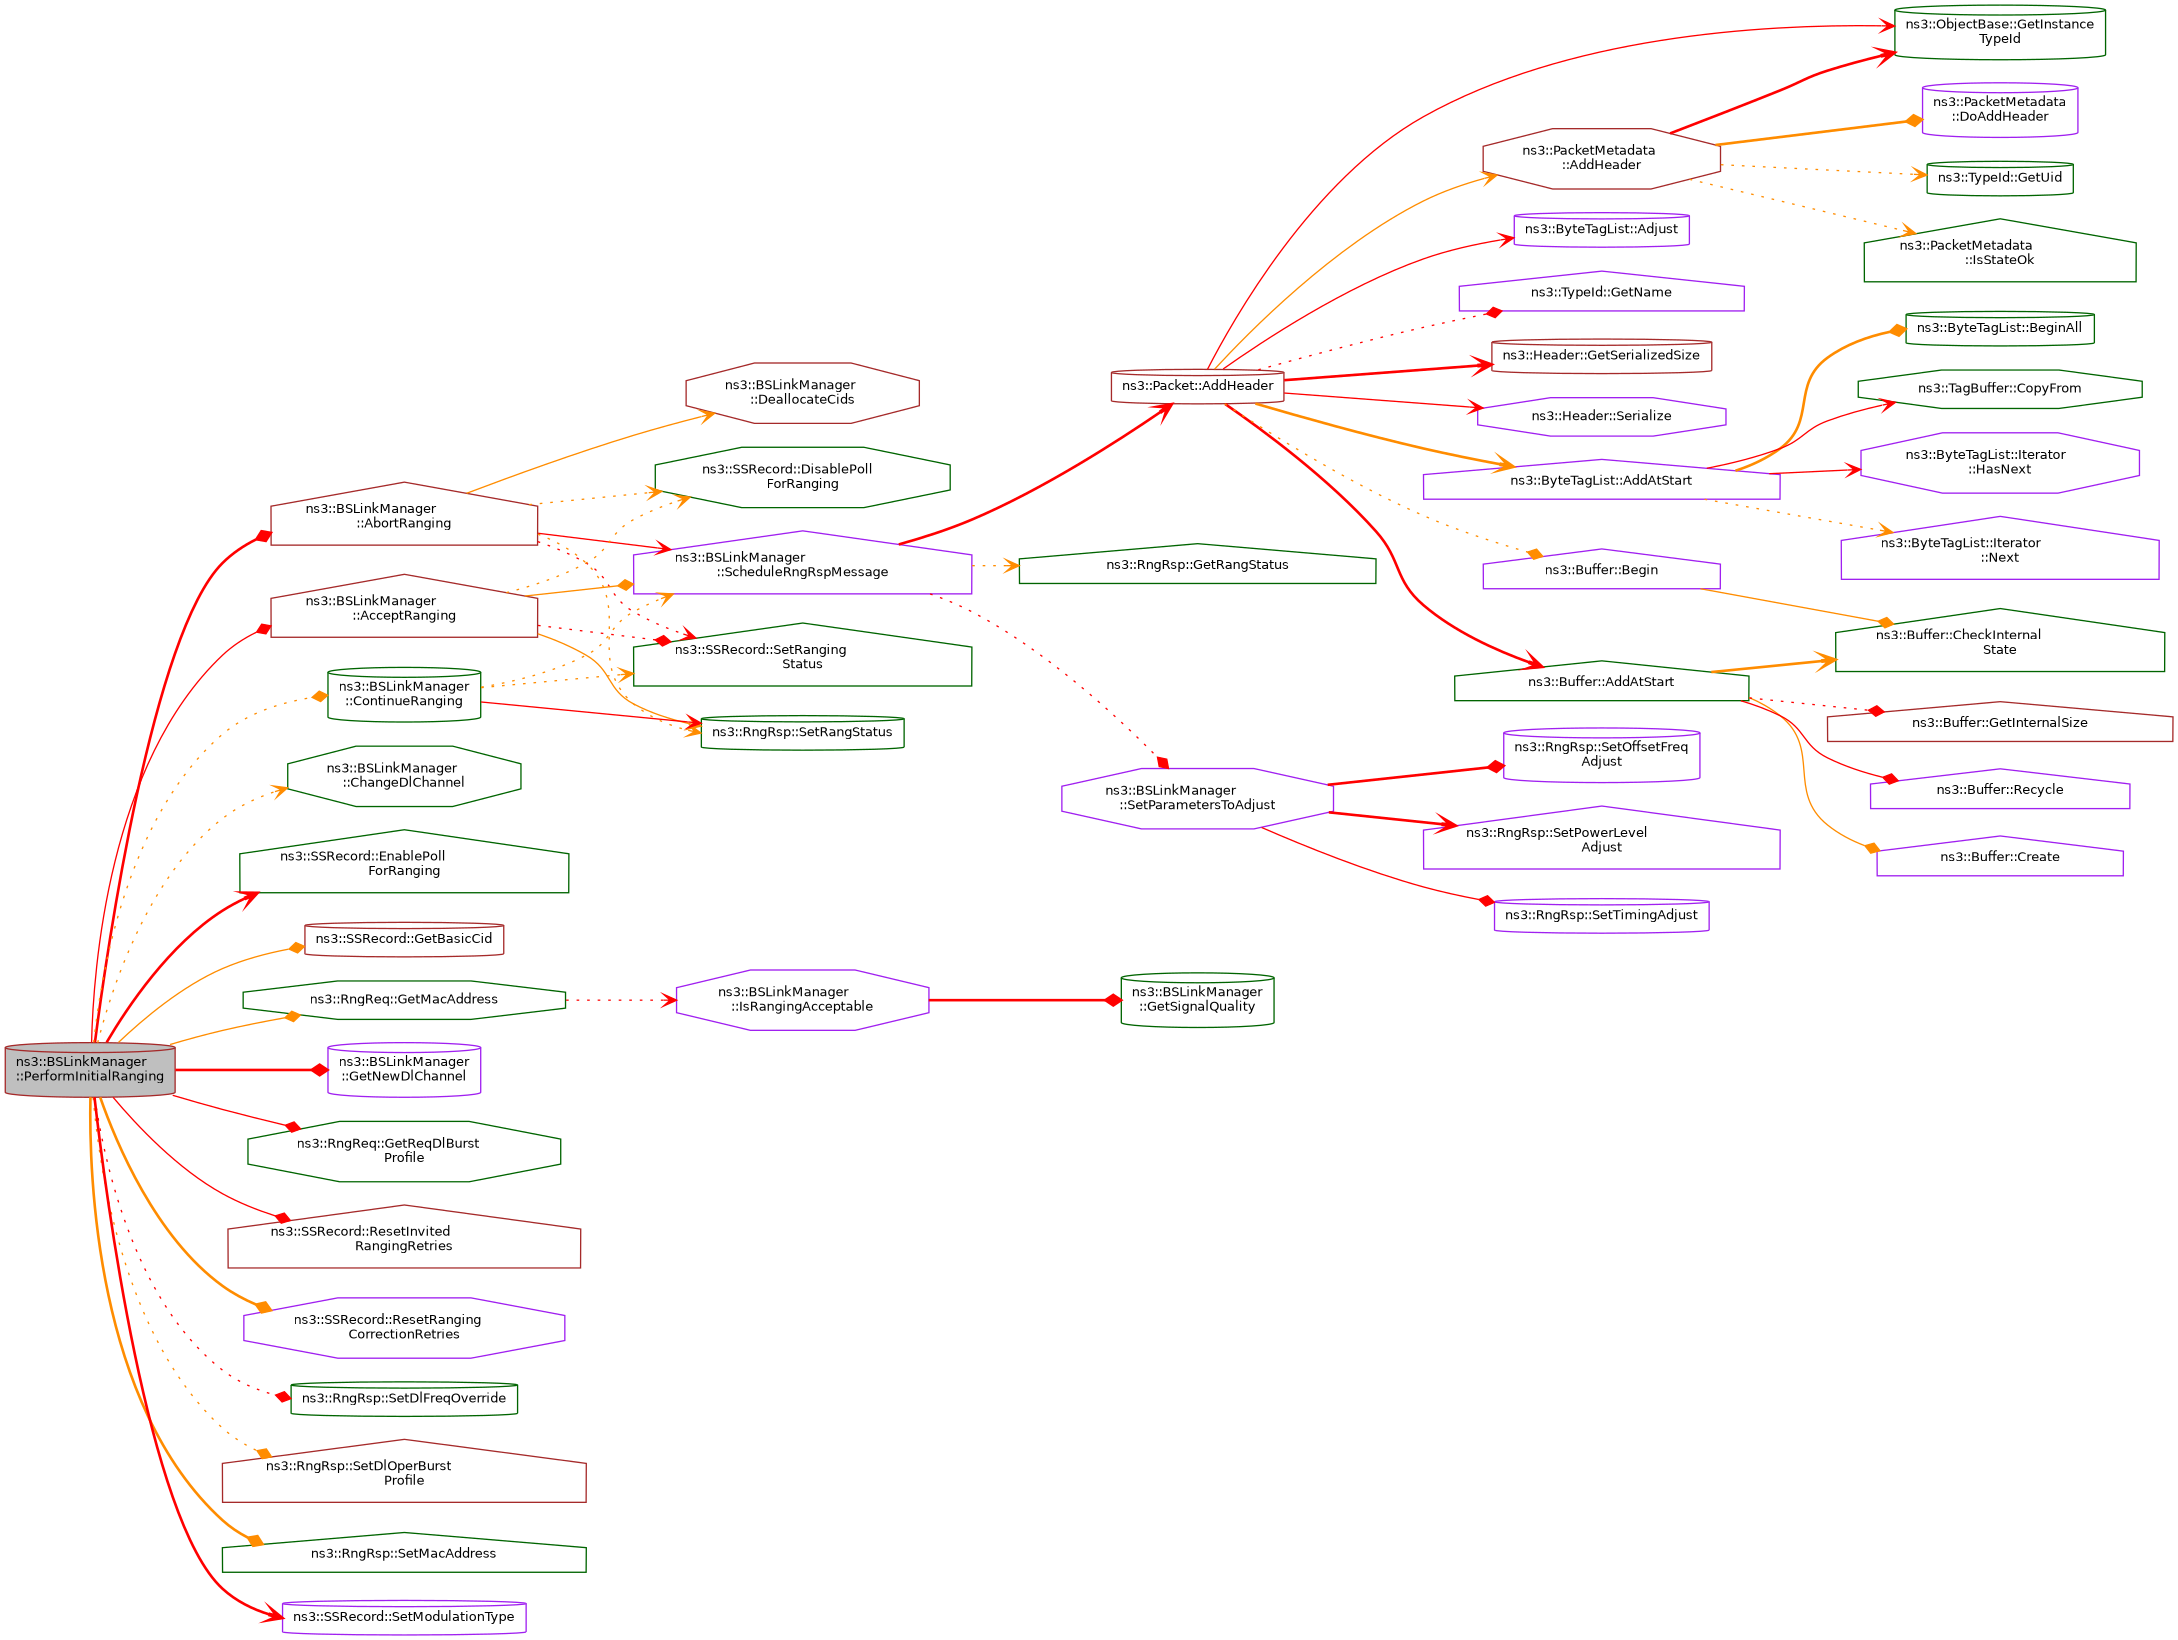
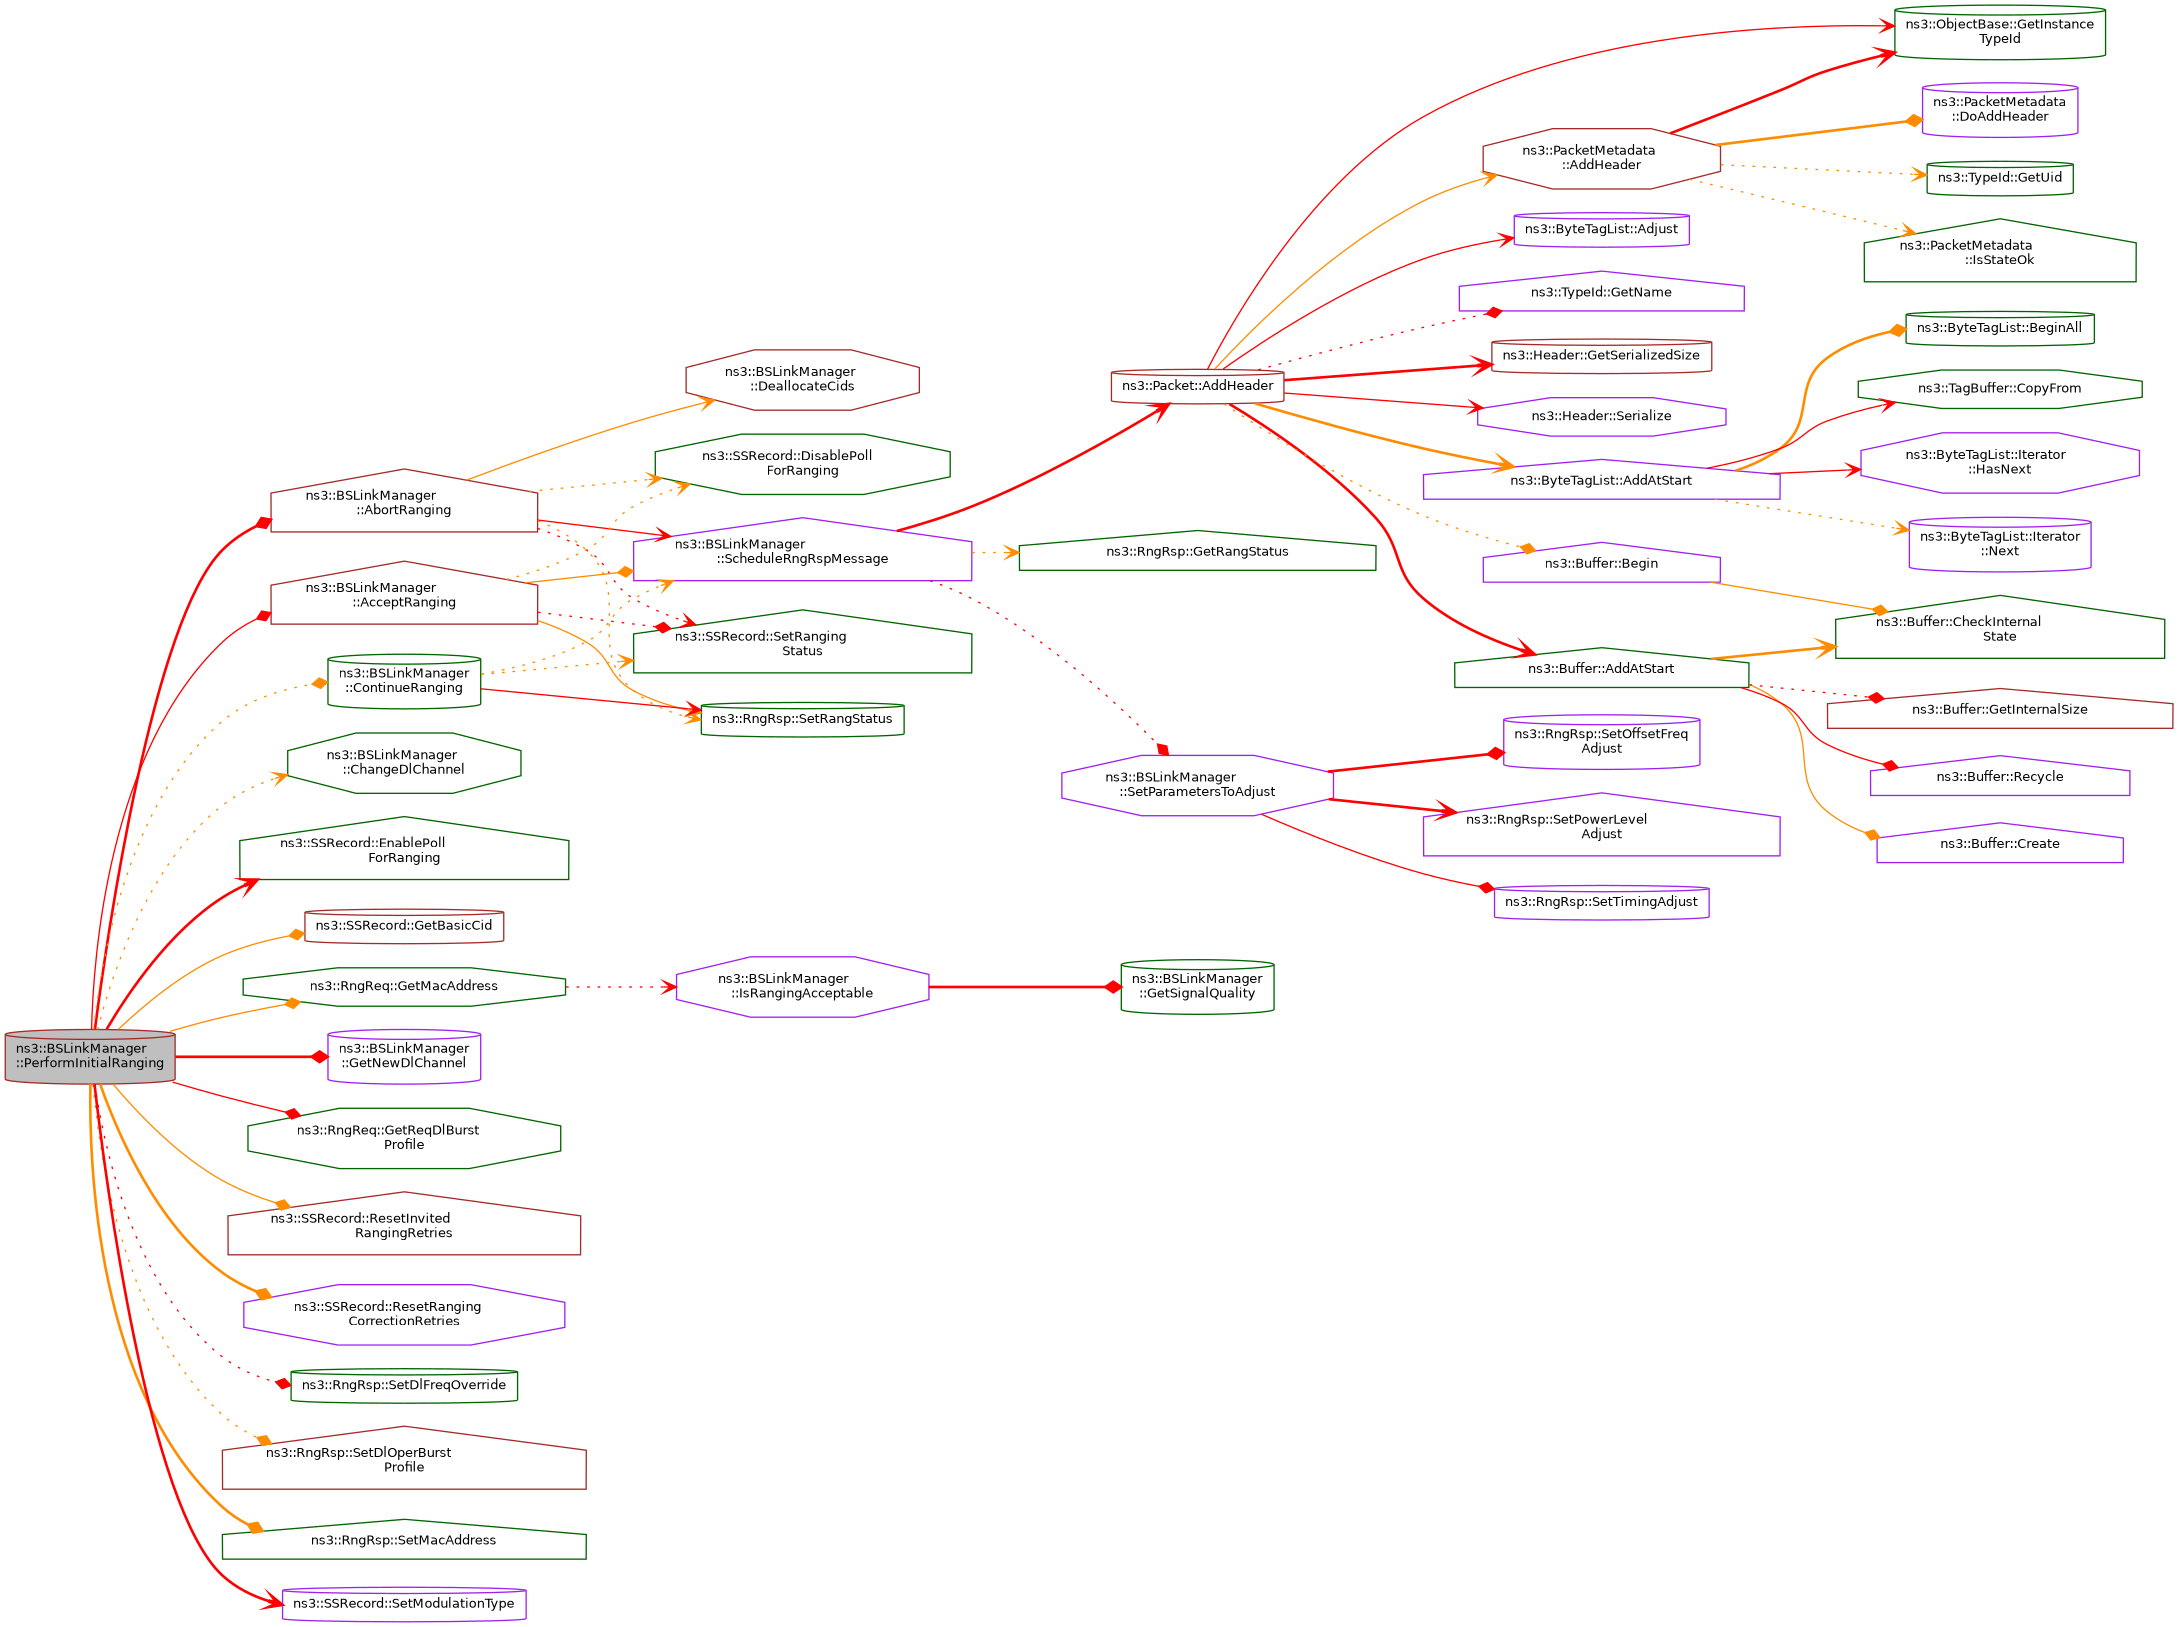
node "ns3::ByteTagList::Iterator ::Next": shape house -> cylinder
edge "ns3::BSLinkManager ::PerformInitialRanging" -> "ns3::SSRecord::ResetInvited RangingRetries": color red -> darkorange
